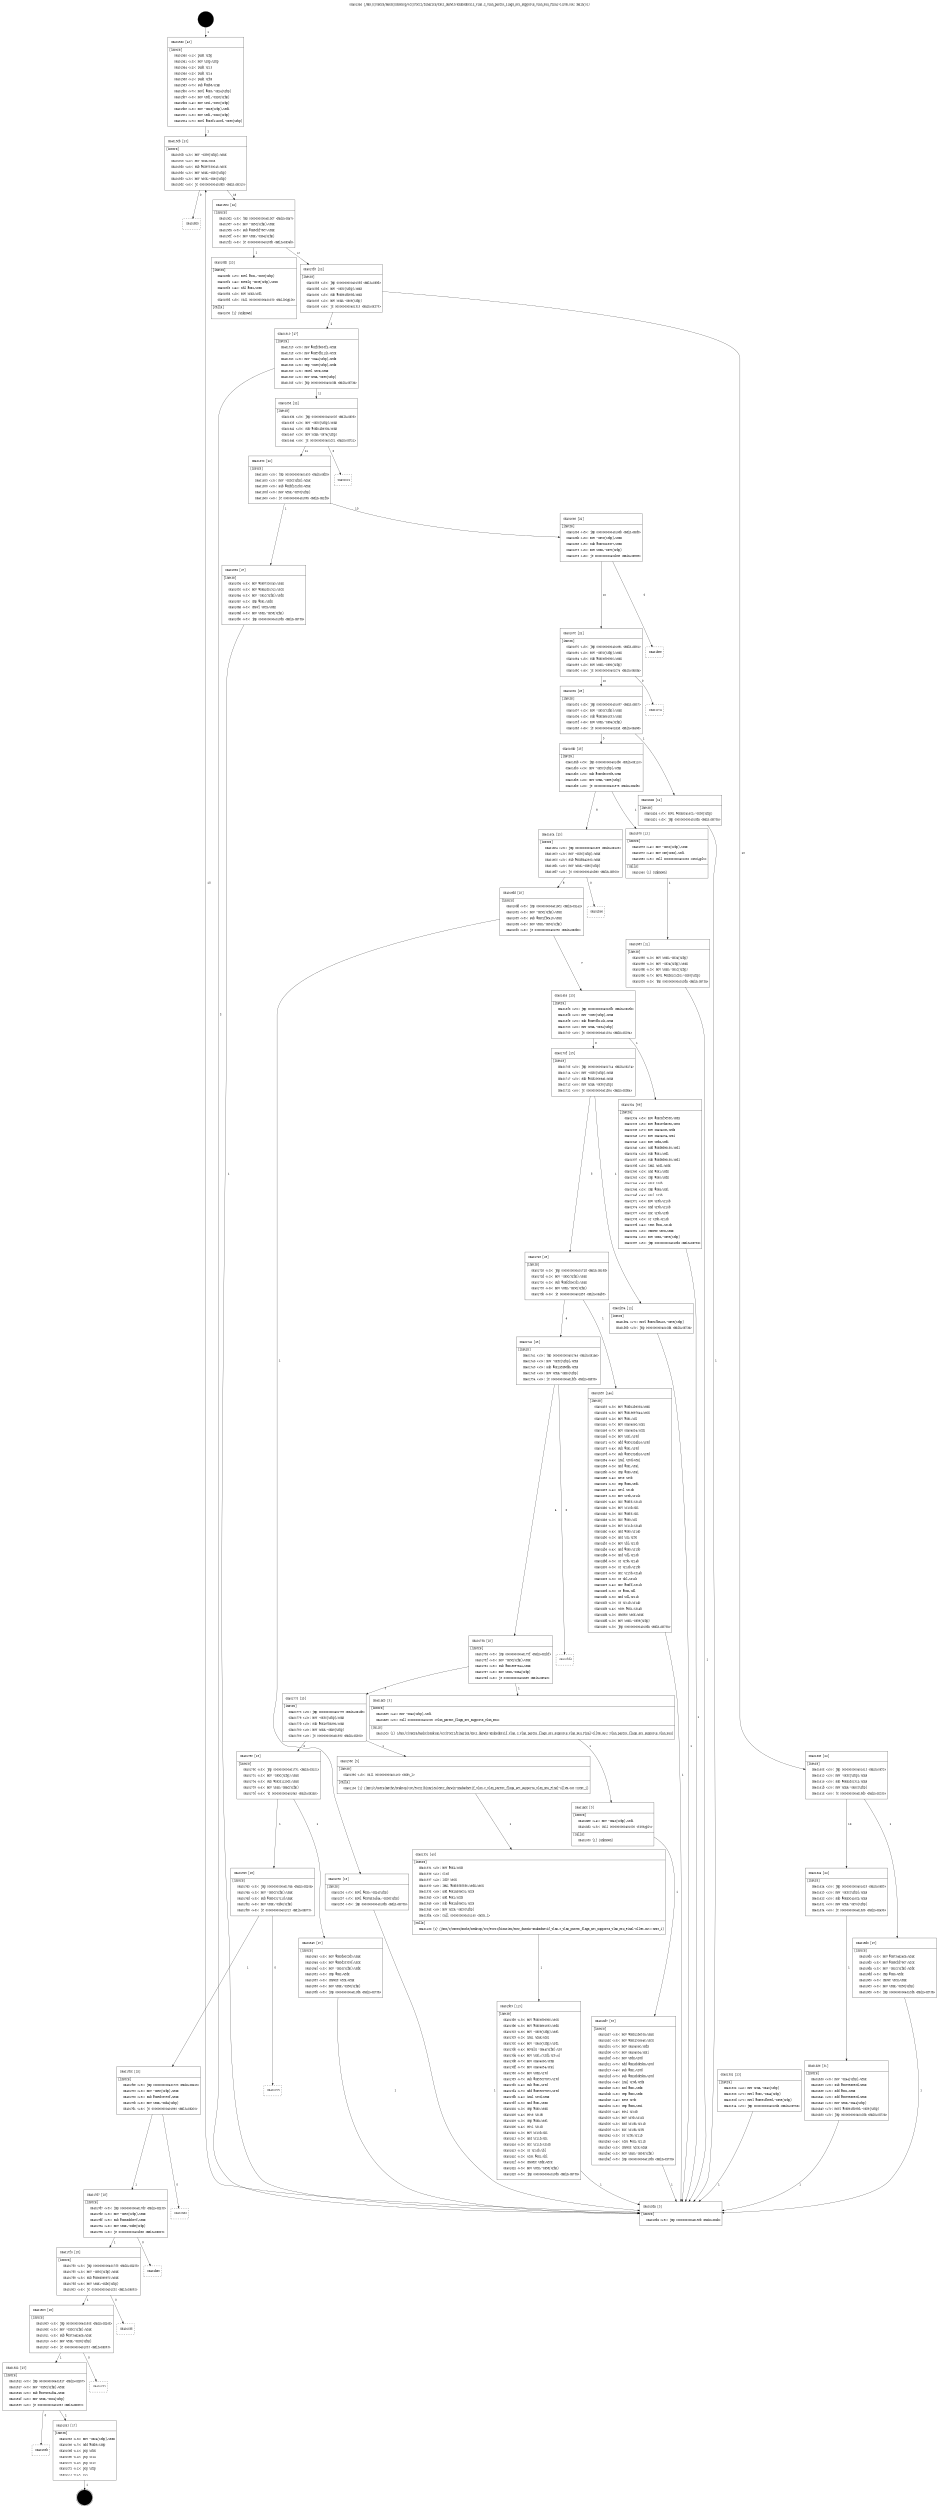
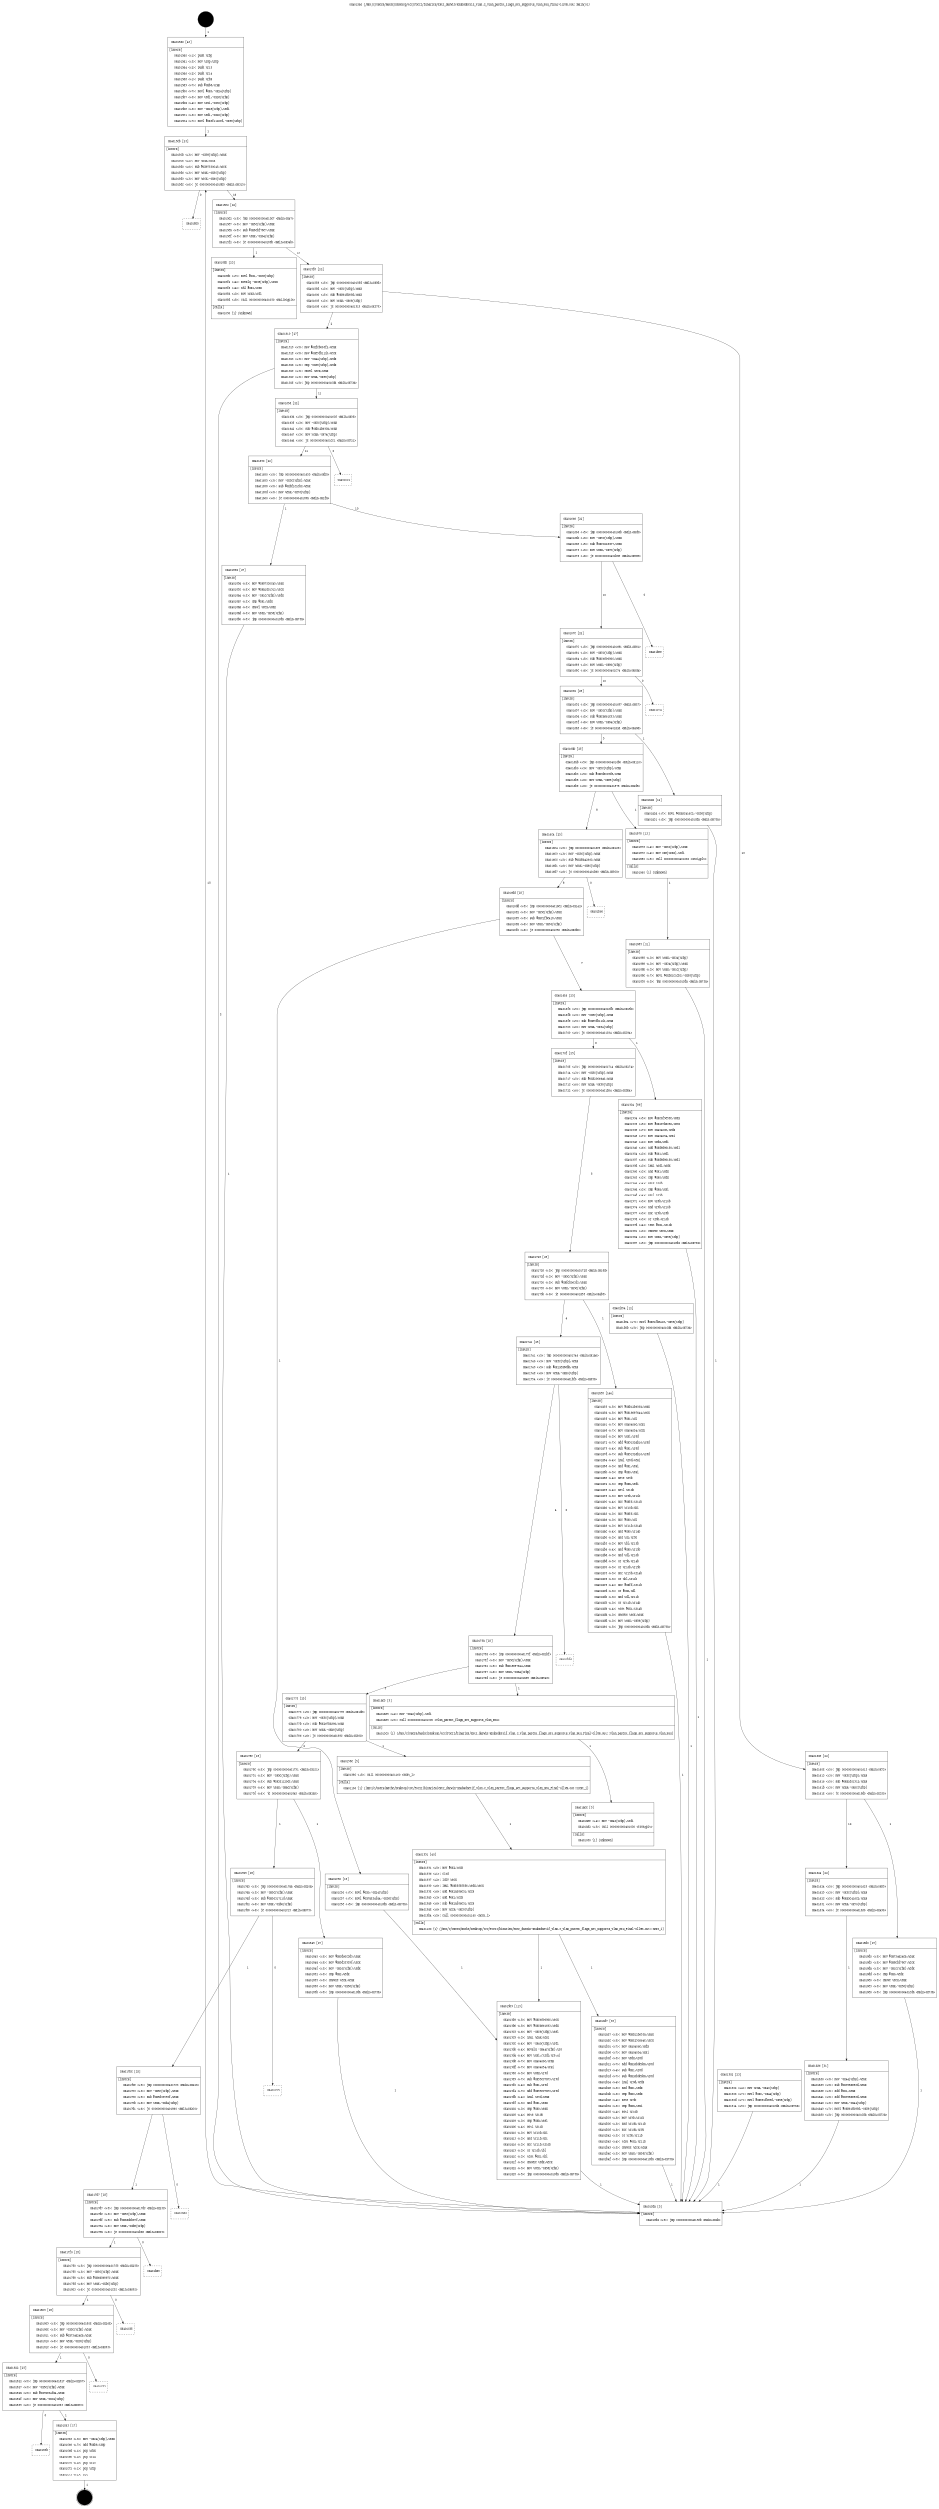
edge "0x40170f [25]" -> "0x401b54 [12]": removed, label "1"
edge "0x401aee [9]" -> "0x401af7 [93]": now "0x401991 [40]" -> "0x401af7 [93]"
edge "0x401c50 [19]" -> "0x401cda [5]": now "0x401c50 [19]" -> "0x4019b9 [113]"
